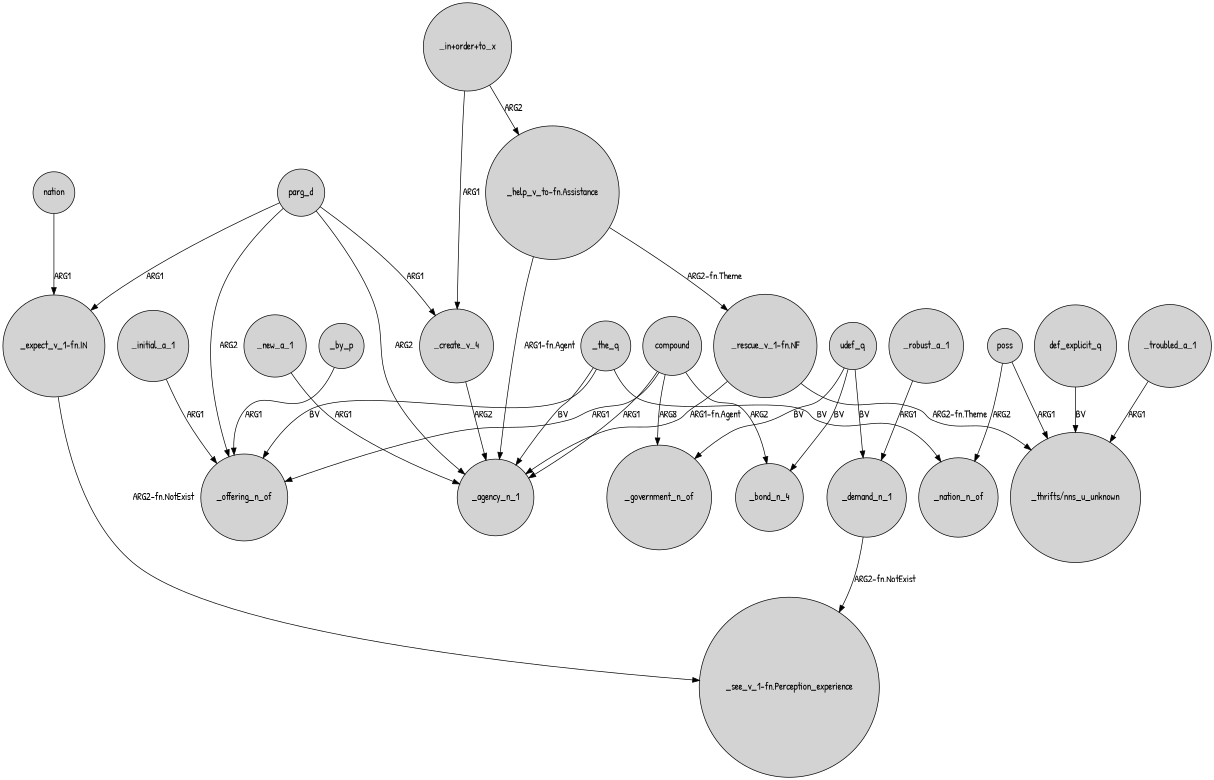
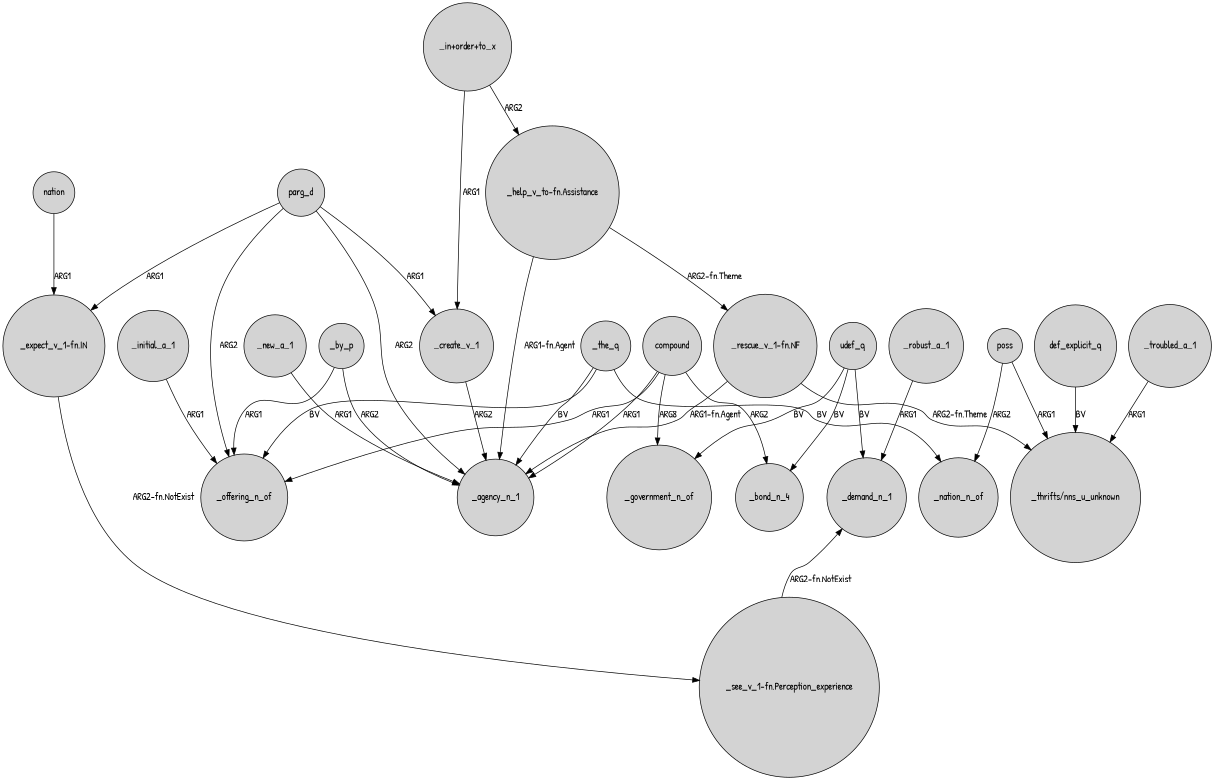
node "_create_v_4": label "_create_v_4" -> "_create_v_1"
edge "_by_p" -> "_agency_n_1": added, label "ARG2"
edge "_demand_n_1" -> "_see_v_1-fn.Perception_experience": reversed
